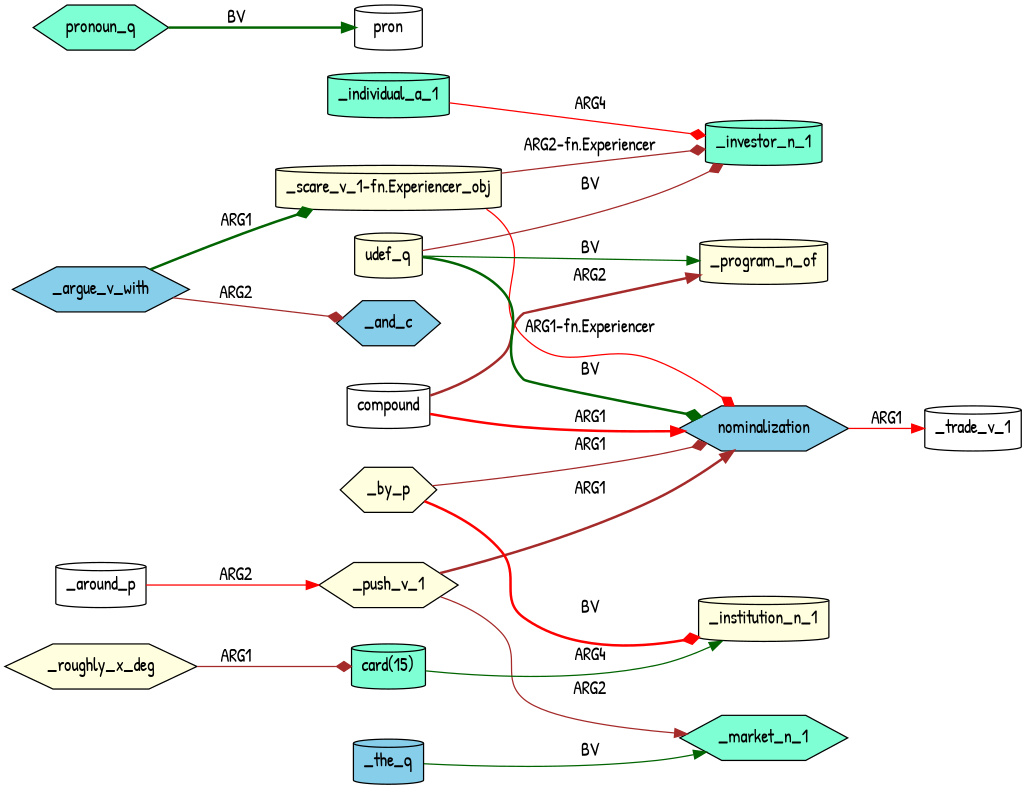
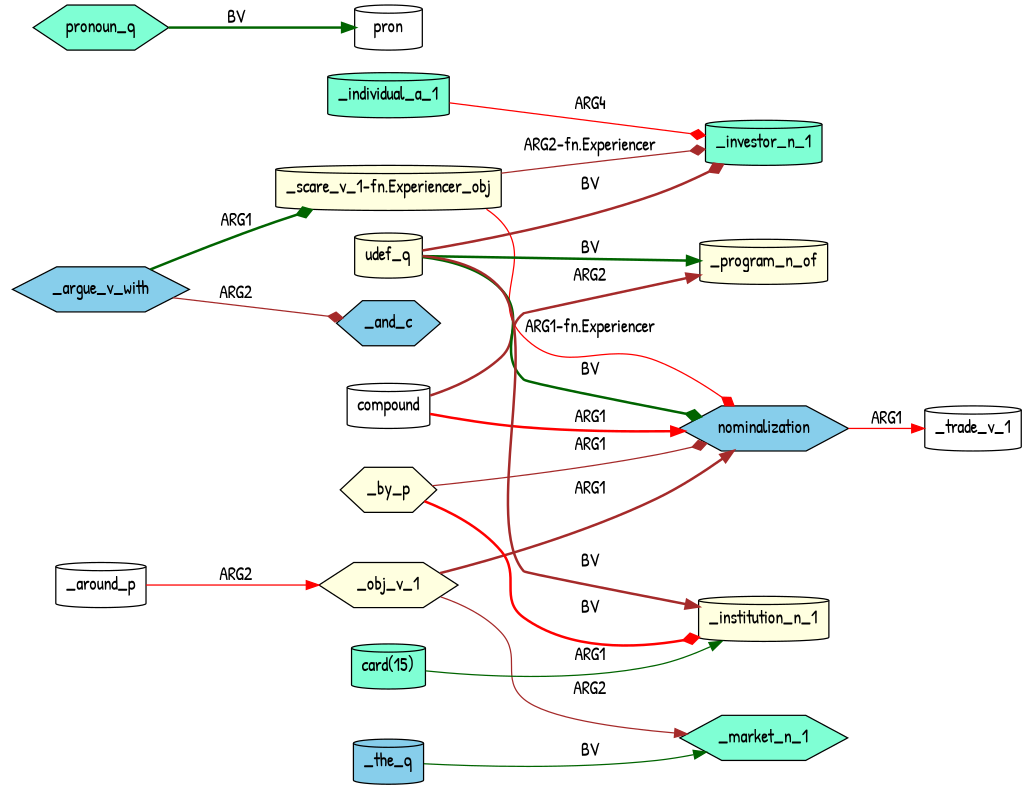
edge "udef_q" -> "_investor_n_1": style solid -> bold
edge "udef_q" -> "_program_n_of": style solid -> bold
edge "udef_q" -> "_institution_n_1": added, label "BV"
node "_push_v_1": label "_push_v_1" -> "_obj_v_1"
edge "card(15)" -> "_institution_n_1": label "ARG4" -> "ARG1"
node "_roughly_x_deg": removed
